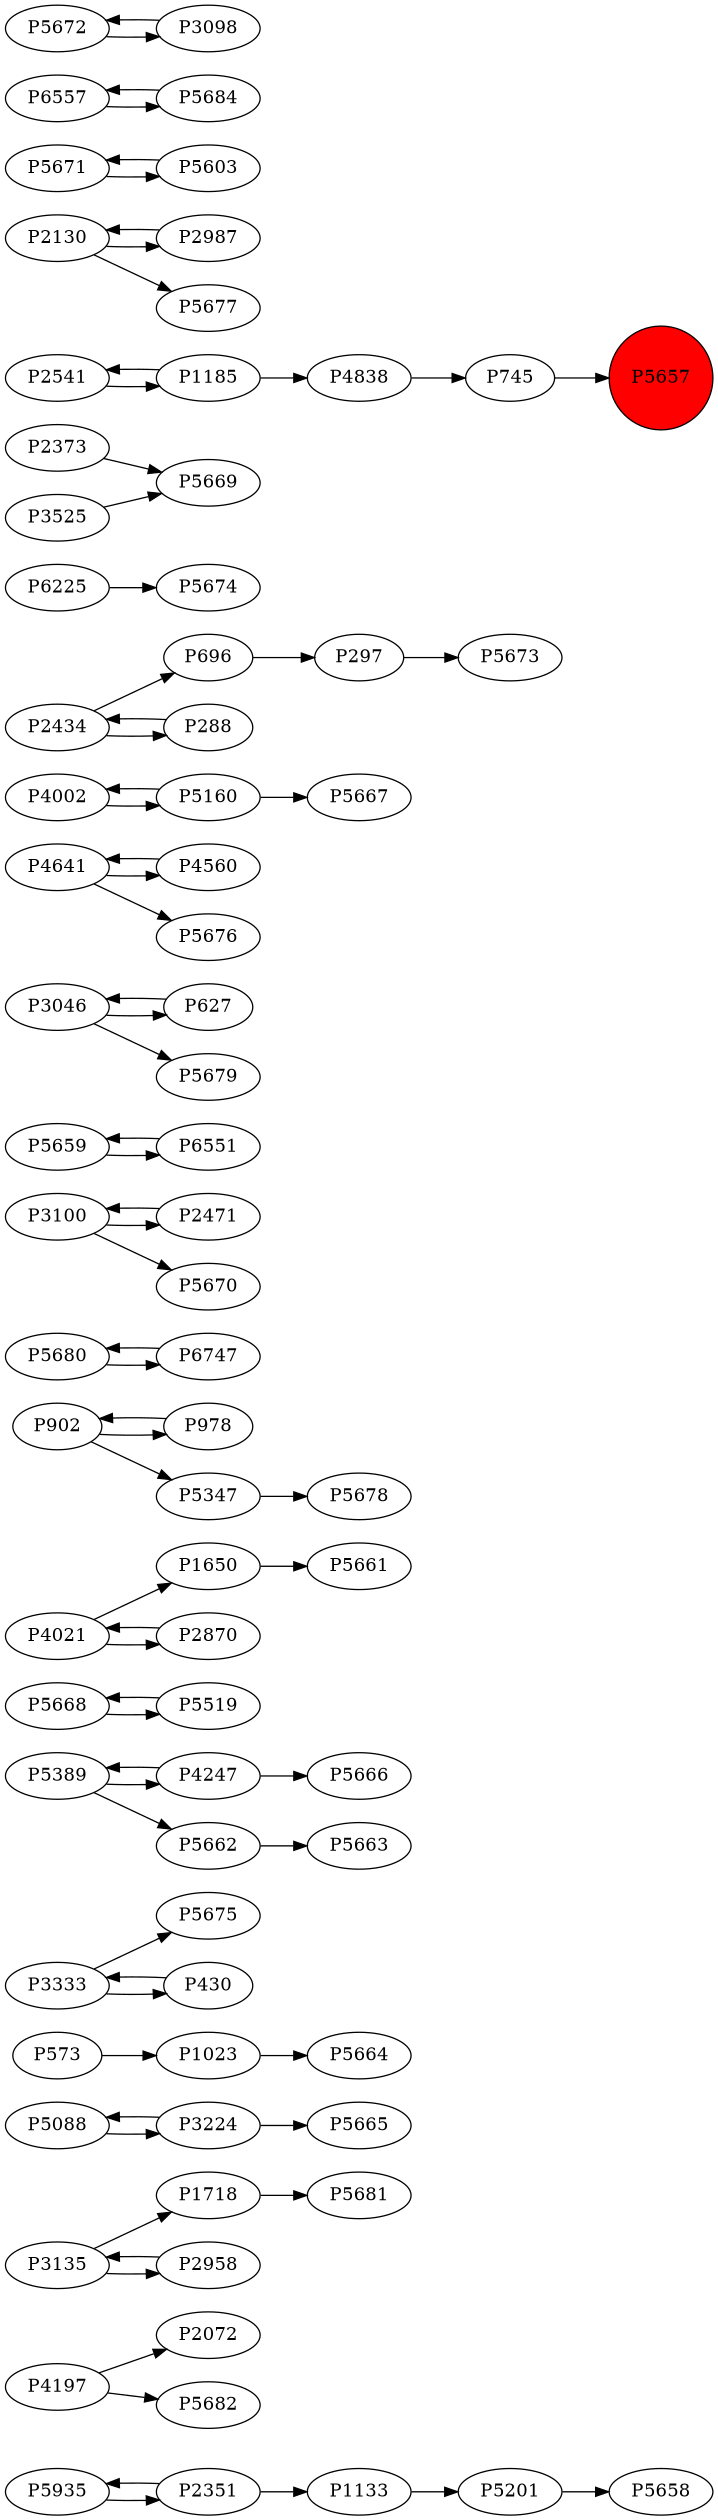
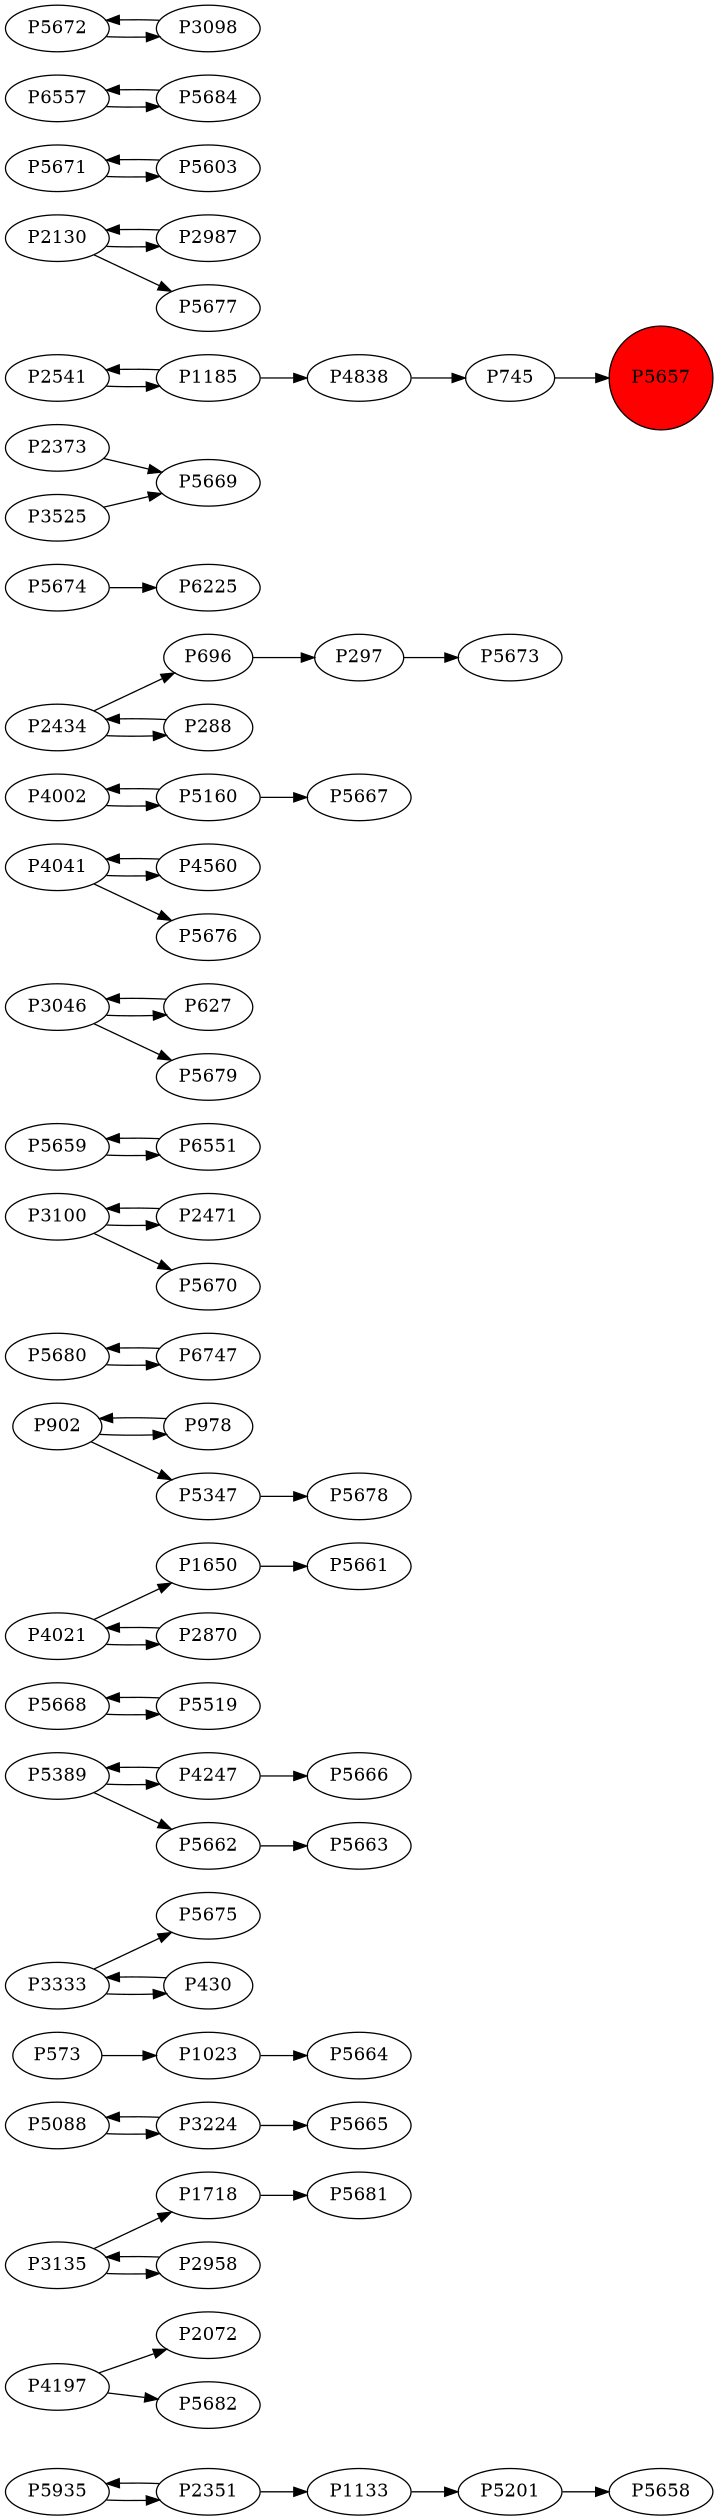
edge "P6225" -> "P5674": reversed
node "P4641": label "P4641" -> "P4041"
